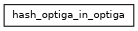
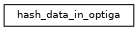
node "hash_optiga_in_optiga": label "hash_optiga_in_optiga" -> "hash_data_in_optiga"
